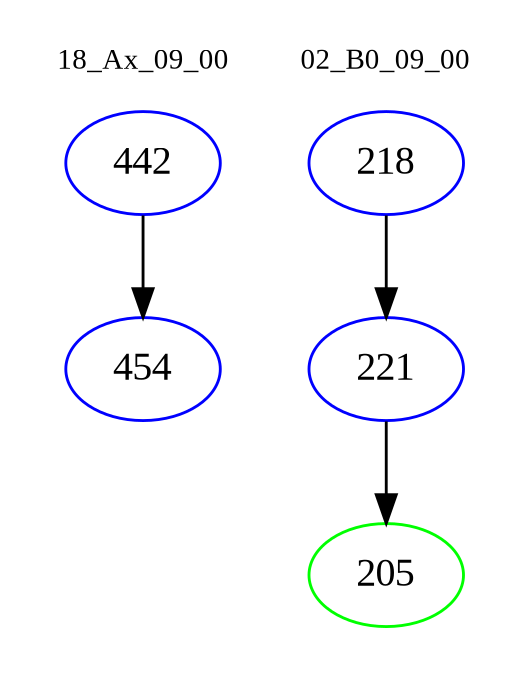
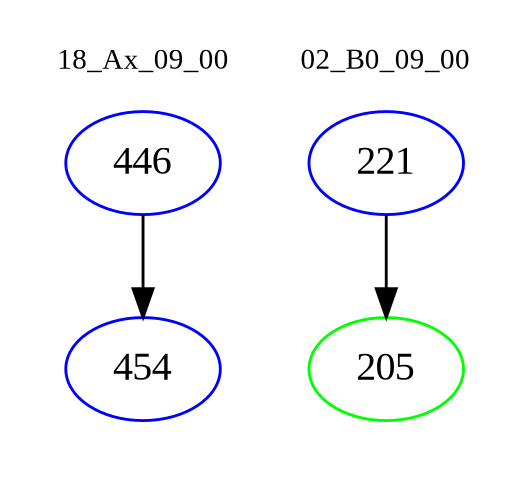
node "442": label "442" -> "446"
node "218": removed
